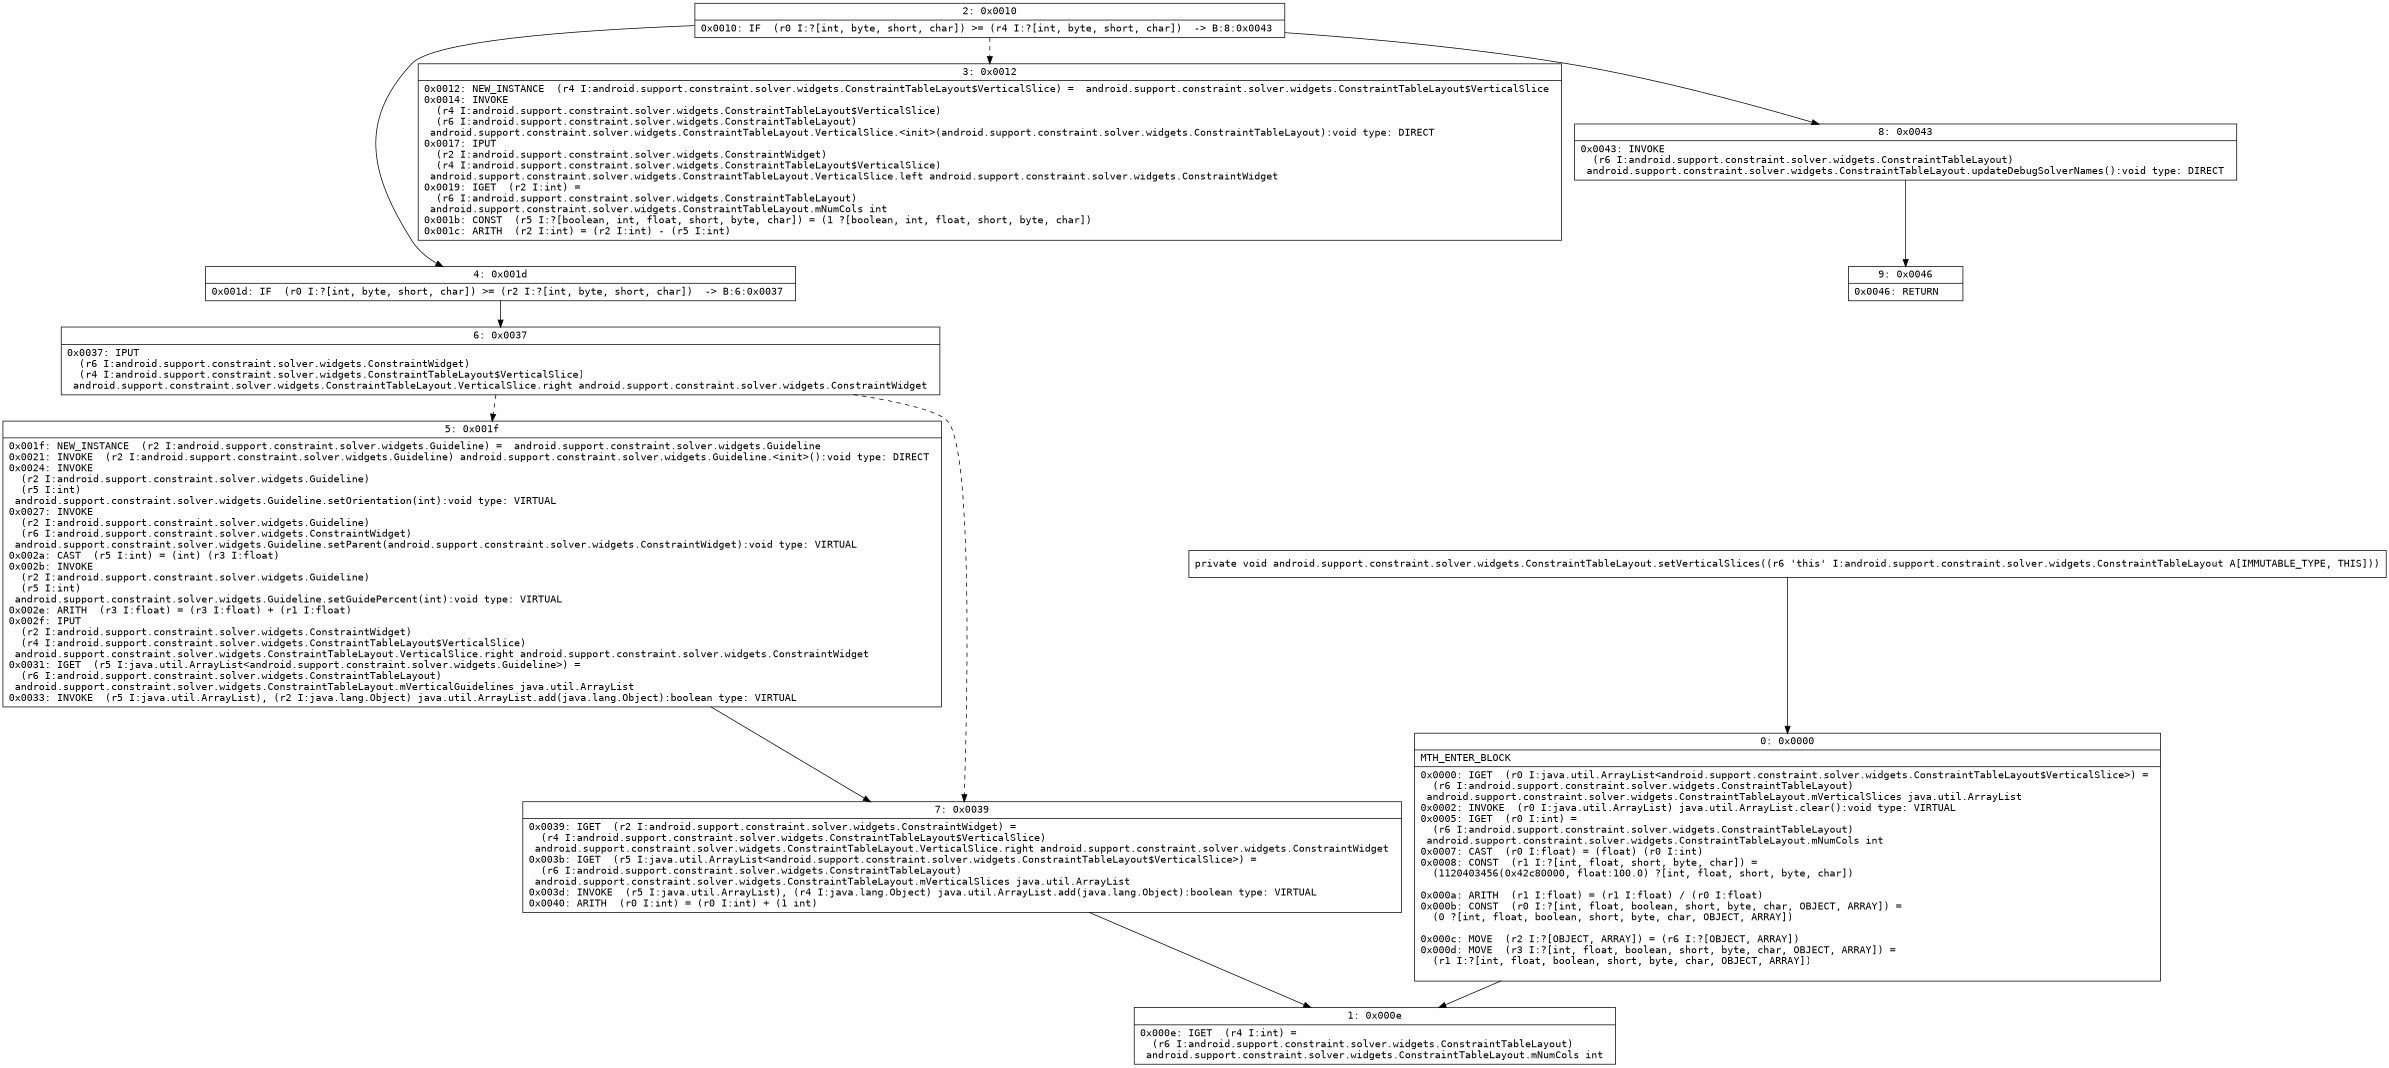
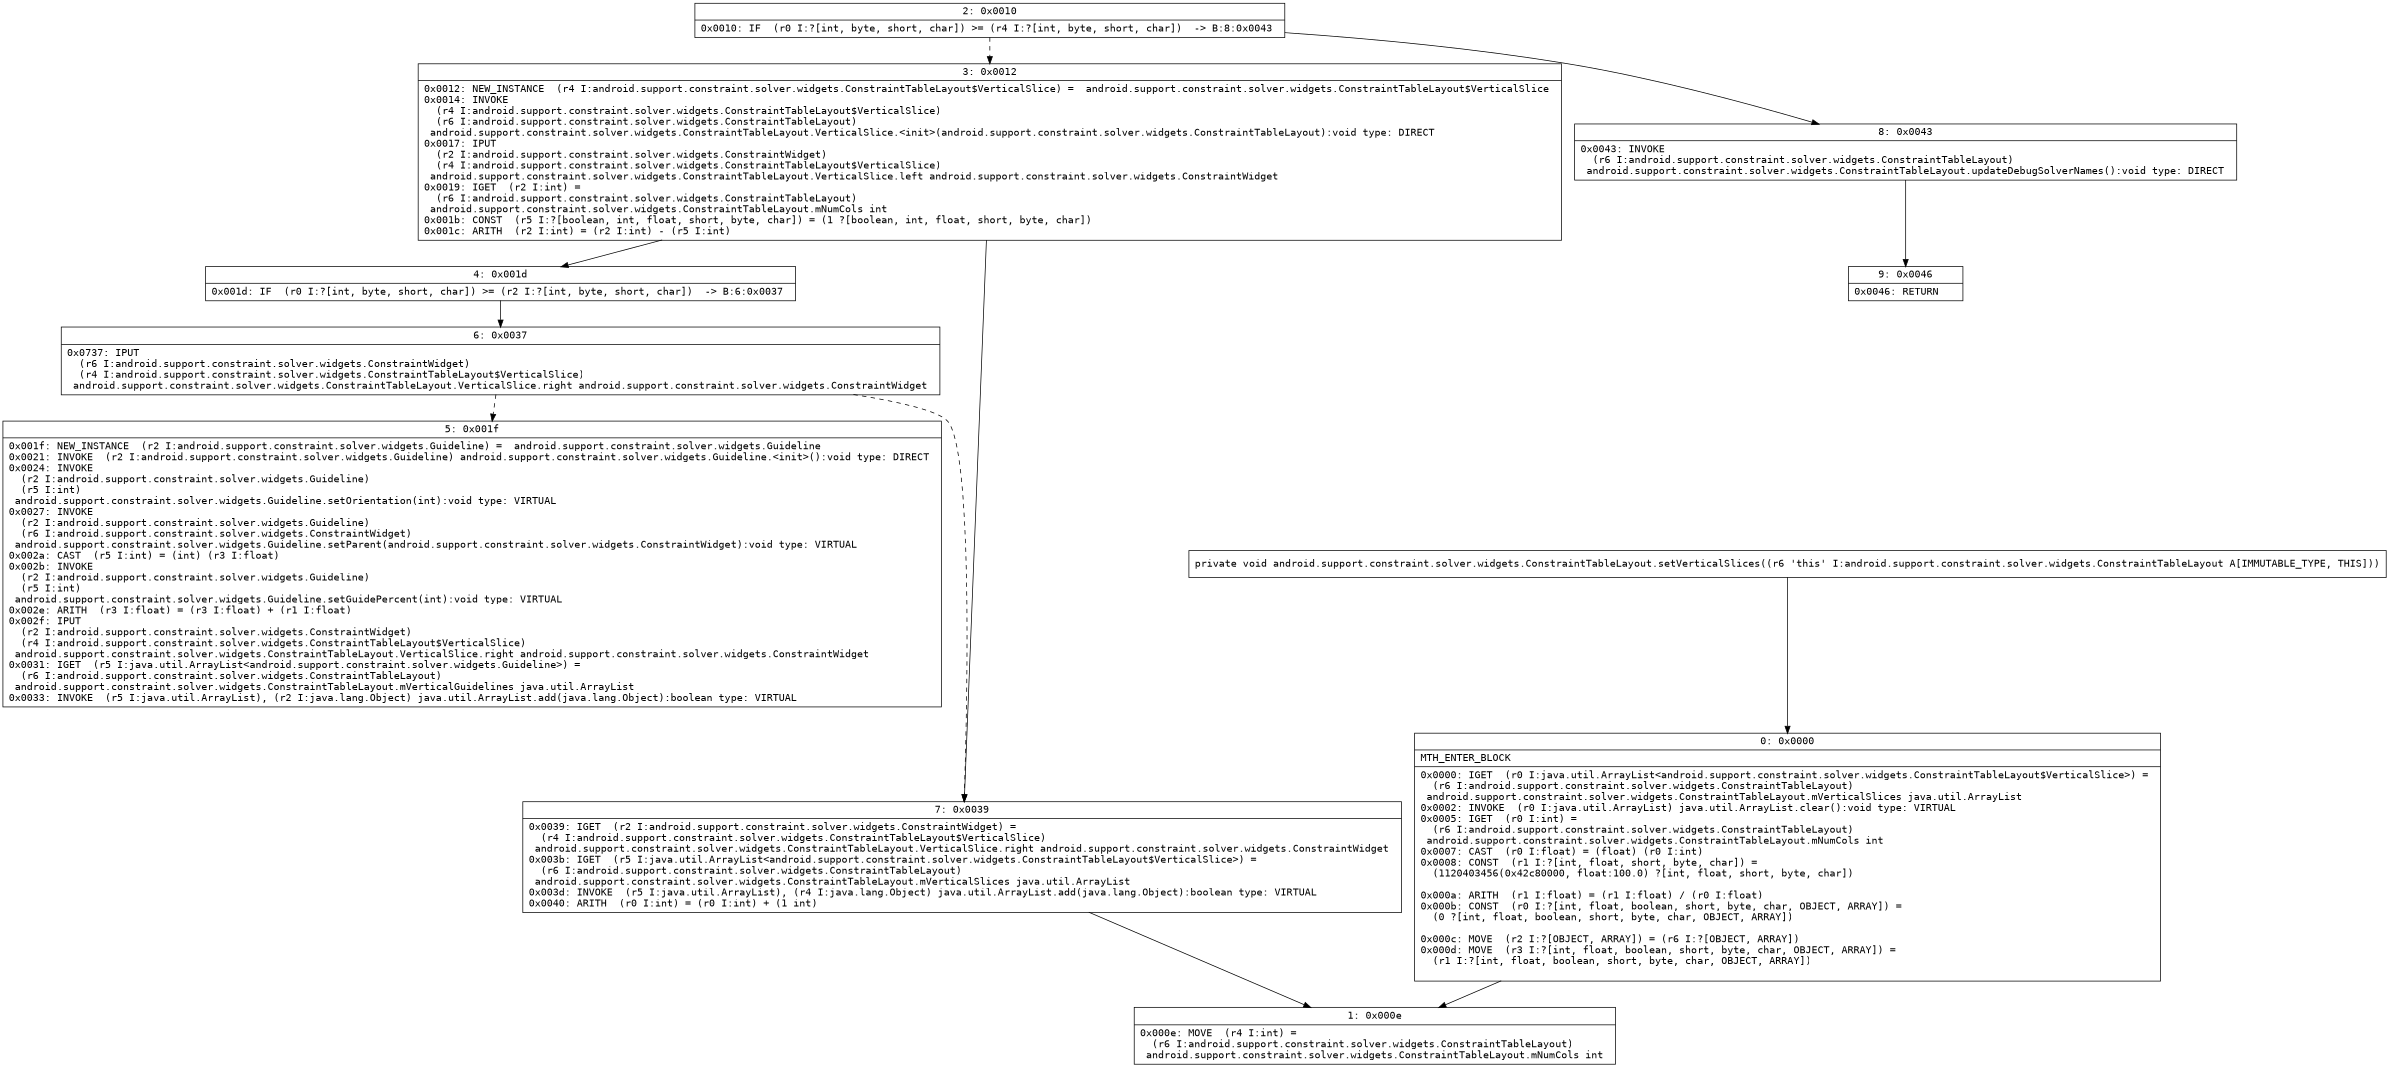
edge "2: 0x0010" -> "4: 0x001d": now "3: 0x0012" -> "4: 0x001d"
node "6: 0x0037": text "0x0037: IPUT" -> "0x0737: IPUT"
edge "5: 0x001f" -> "7: 0x0039": now "3: 0x0012" -> "7: 0x0039"
node "1: 0x000e": text "0x000e: IGET  (r4 I:int) =" -> "0x000e: MOVE  (r4 I:int) ="
